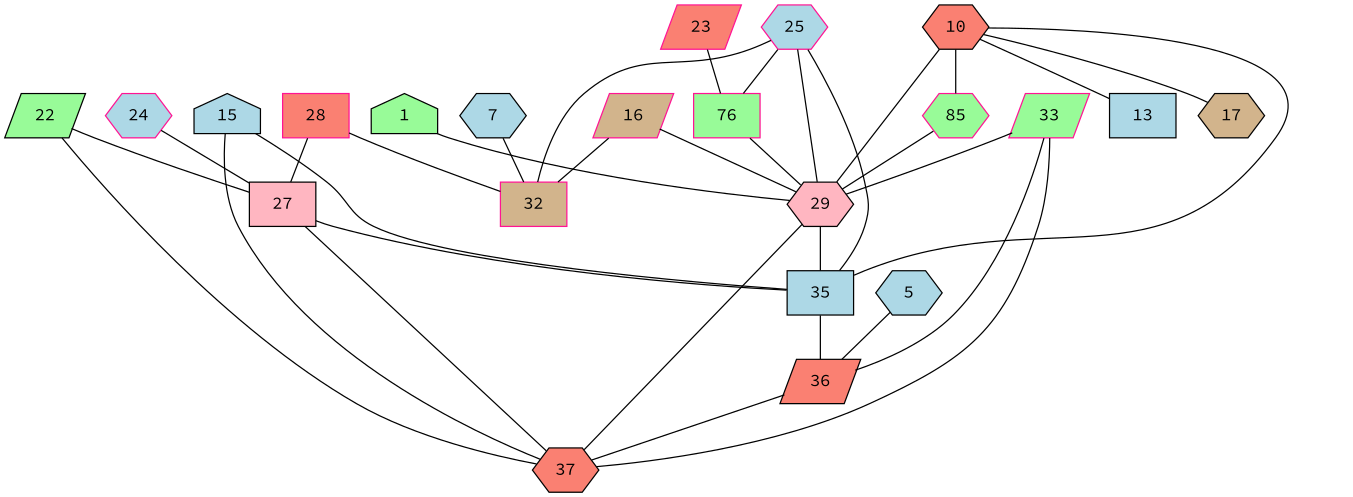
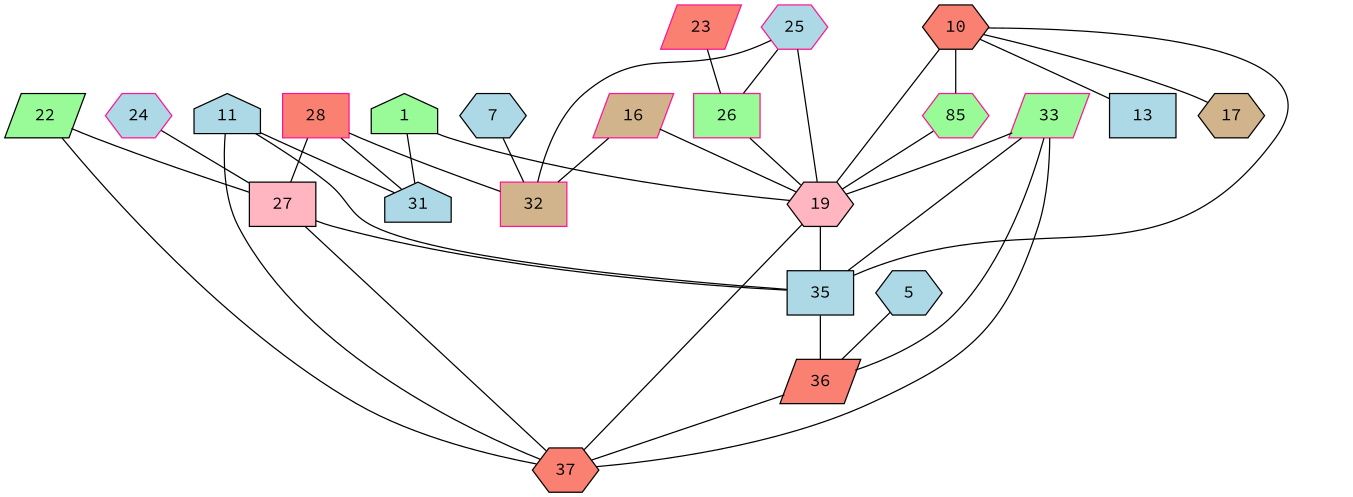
node "15": label "15" -> "11"
node "76": label "76" -> "26"
edge "25" -- "35": now "33" -- "35"
node "31": added
node "29": label "29" -> "19"
